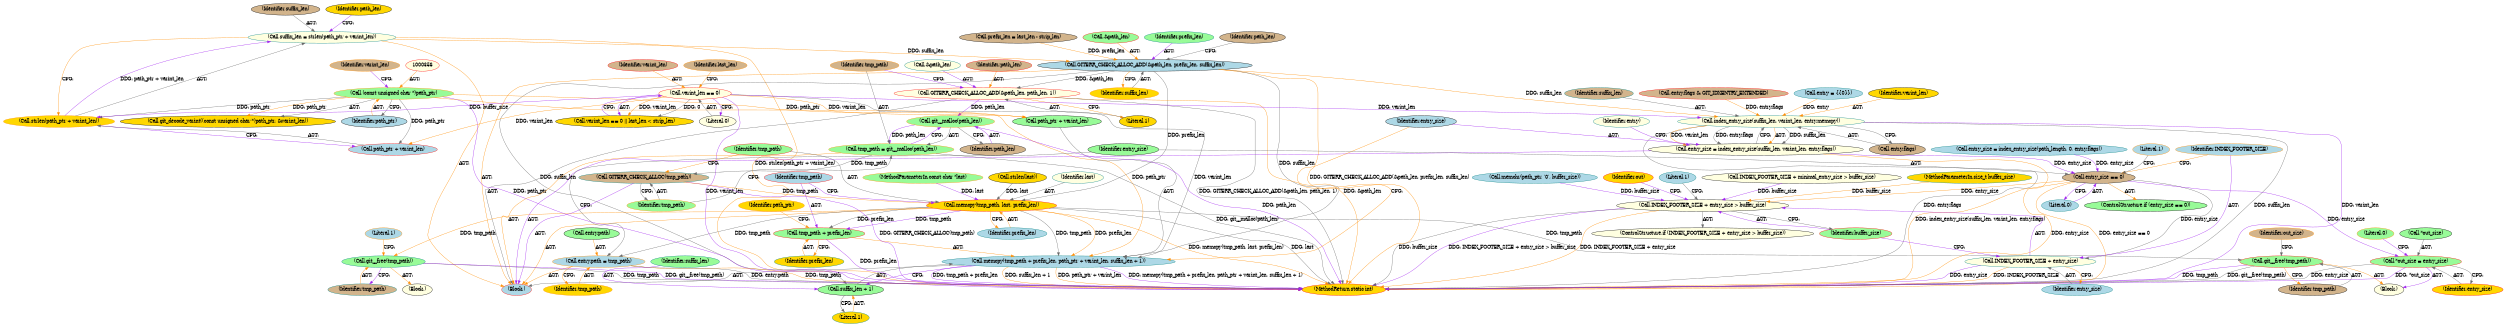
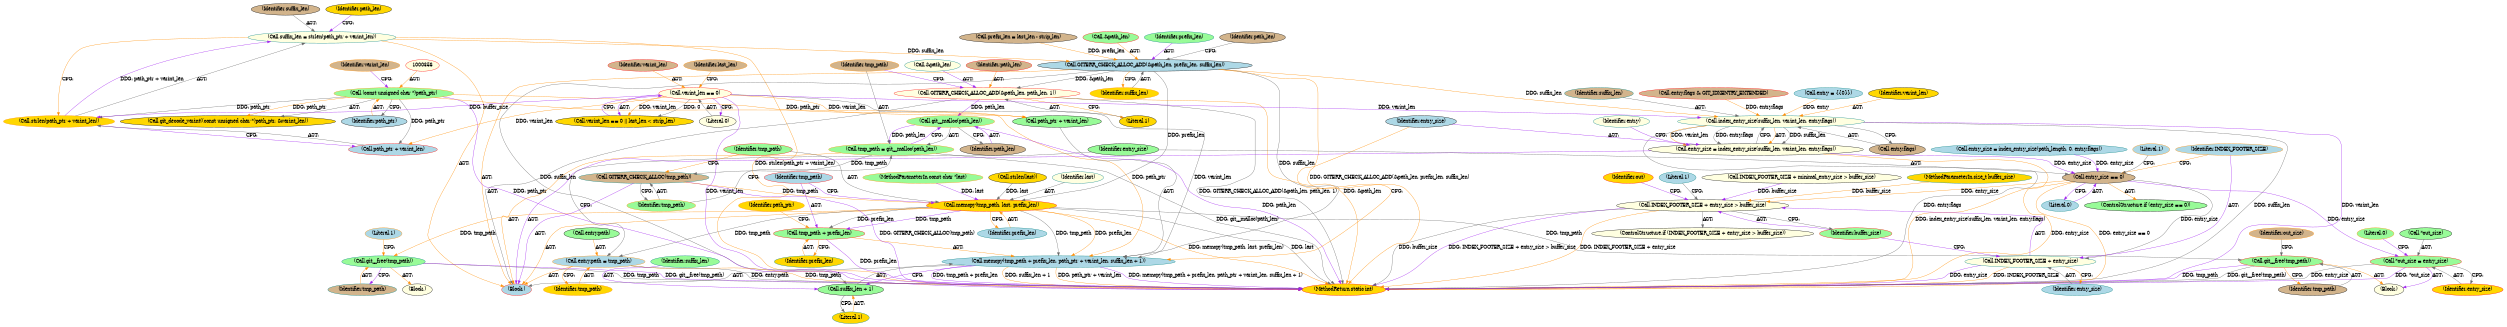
node "(Call,index_entry_size(suffix_len, varint_len, entry.memcpy))": label "(Call,index_entry_size(suffix_len, varint_len, entry.memcpy))" -> "(Call,index_entry_size(suffix_len, varint_len, entry.flags))"
node "(Call,memchr(path_ptr, '0', buffer_size))": removed
